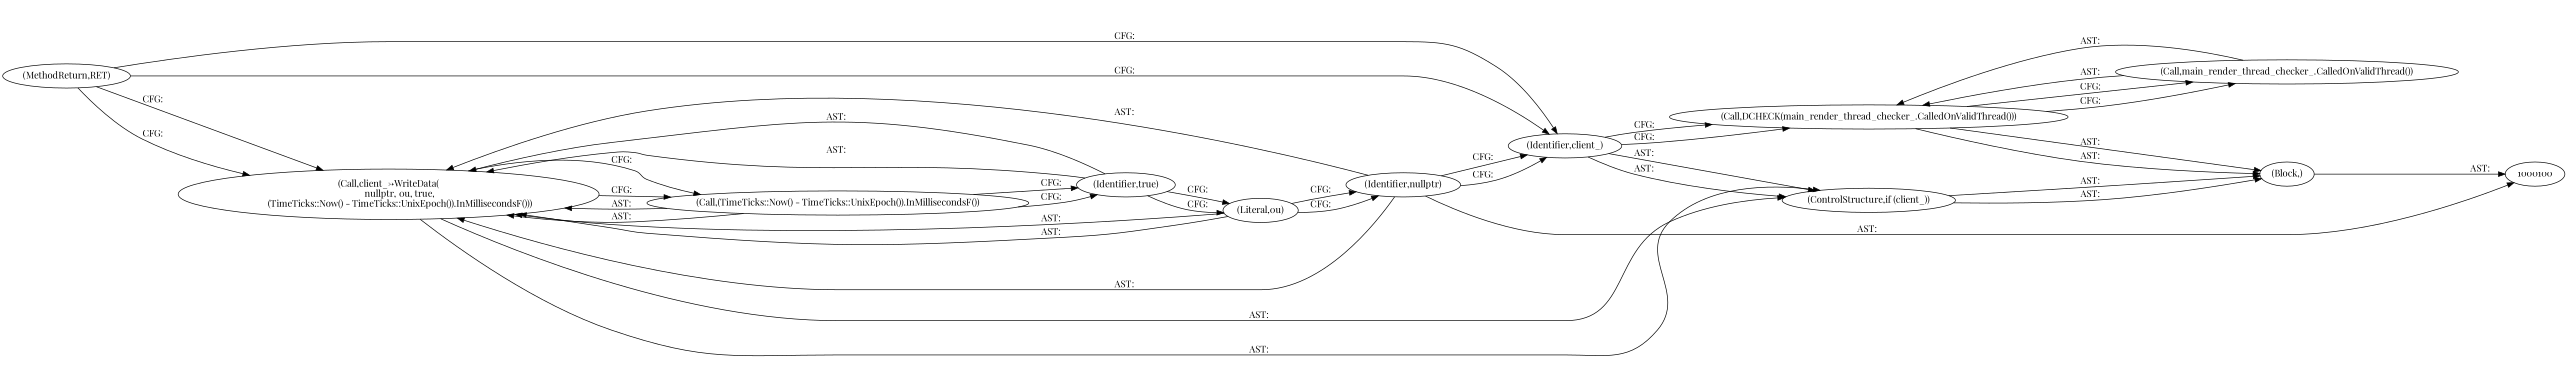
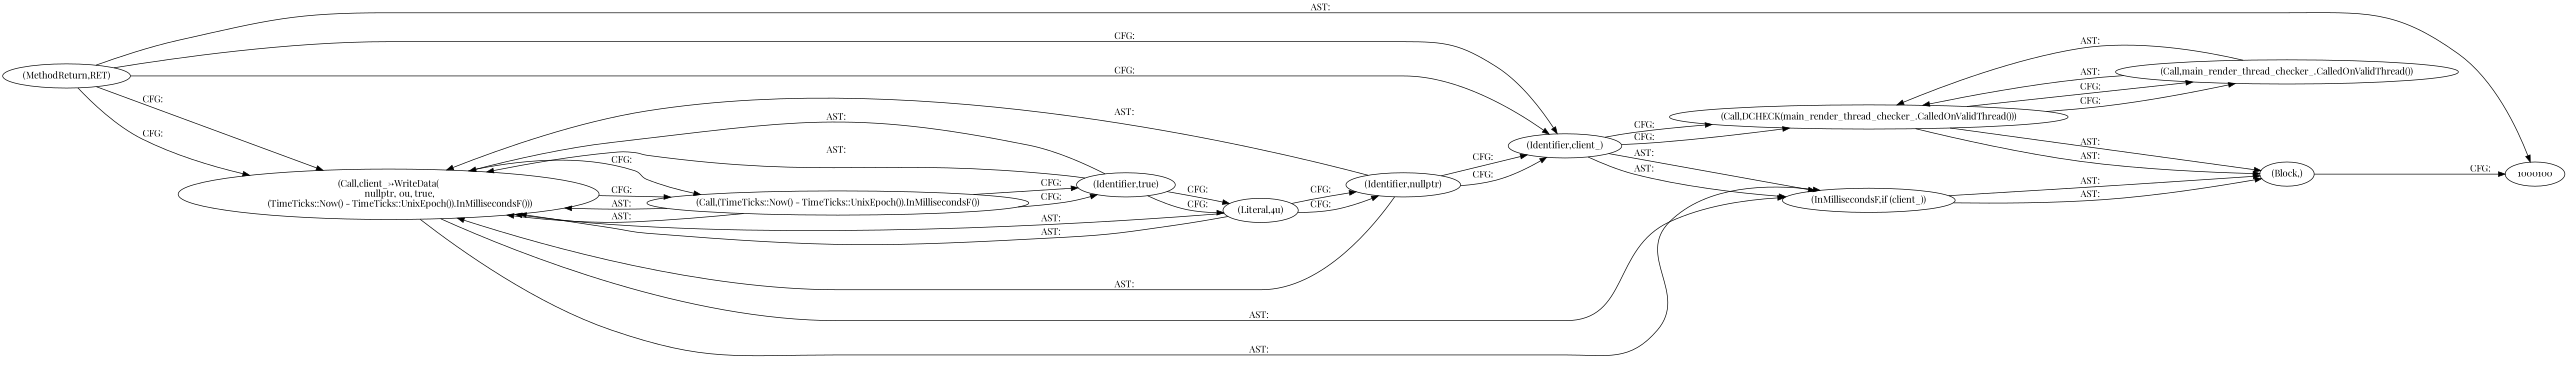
edge "(Block,)" -> "1000100": label "AST: " -> "CFG: "
node "(ControlStructure,if (client_))": label "(ControlStructure,if (client_))" -> "(InMillisecondsF,if (client_))"
node "(Literal,0u)": label "(Literal,0u)" -> "(Literal,4u)"
edge "(Identifier,nullptr)" -> "1000100": now "(MethodReturn,RET)" -> "1000100"
